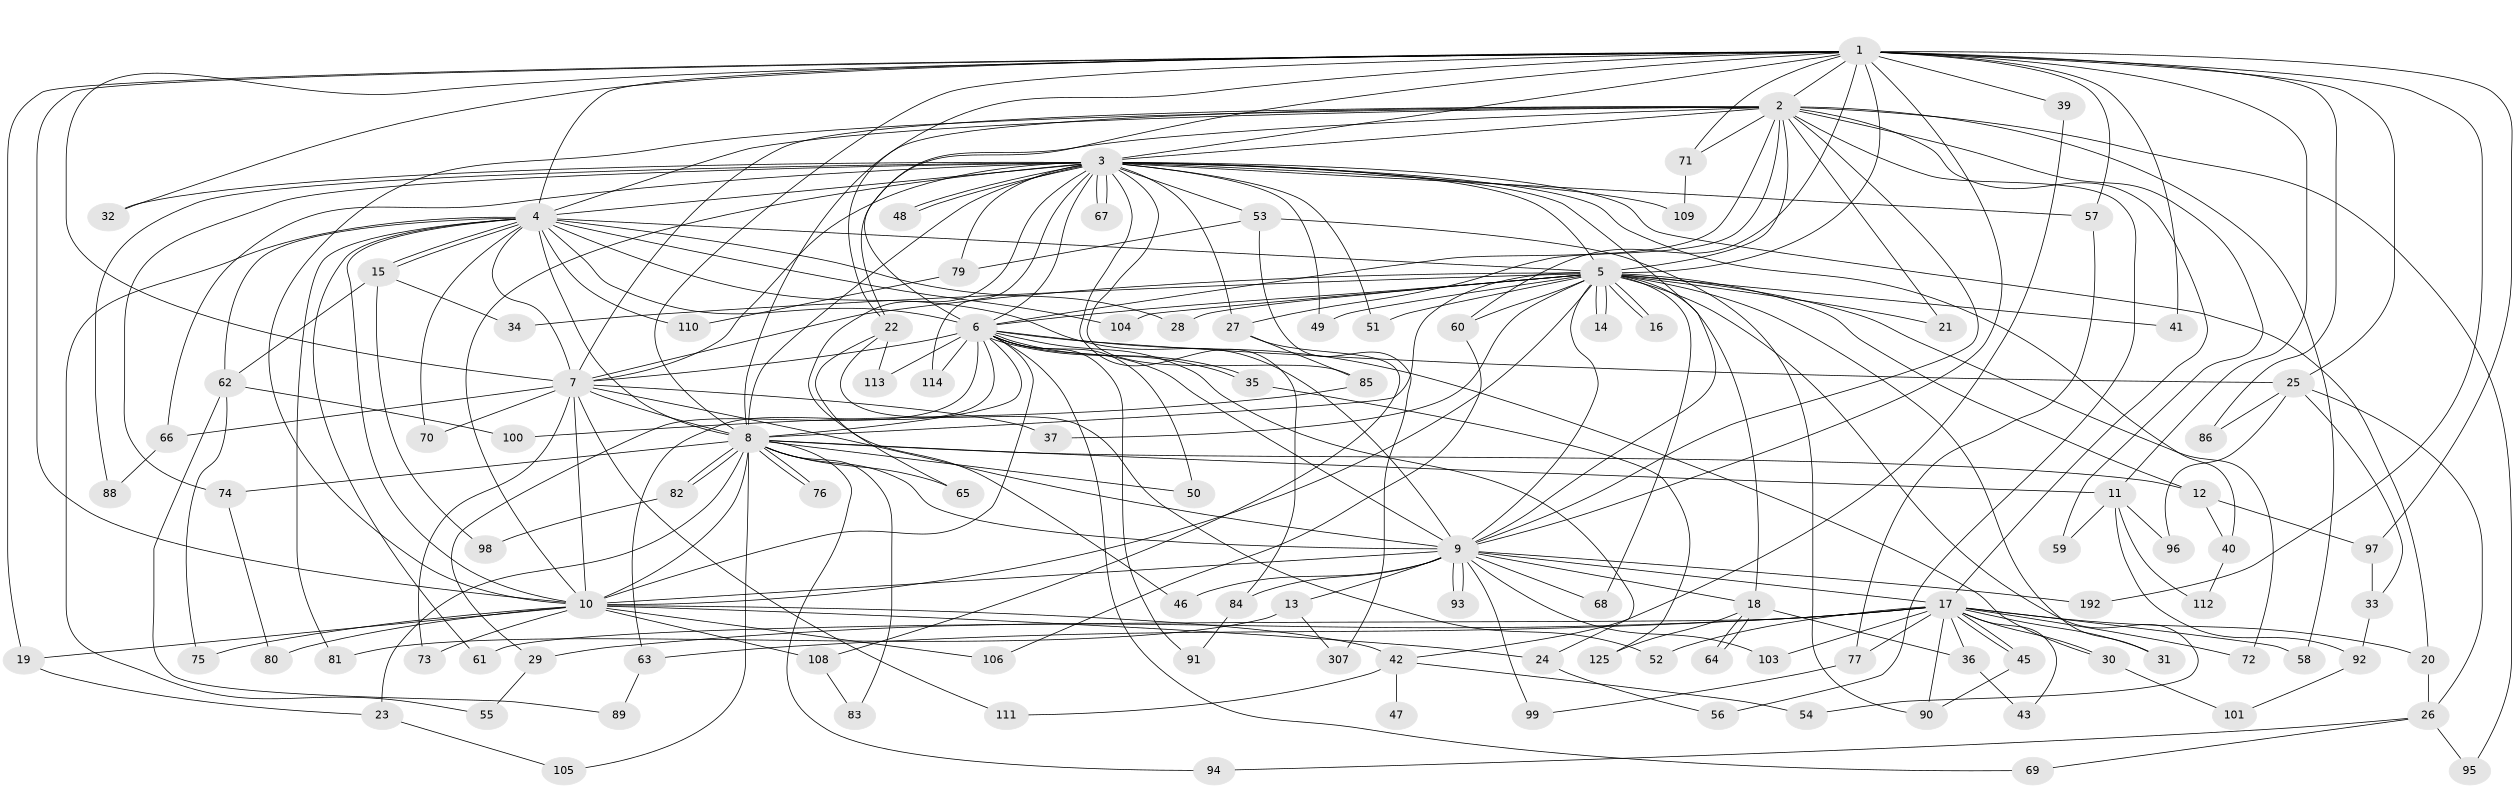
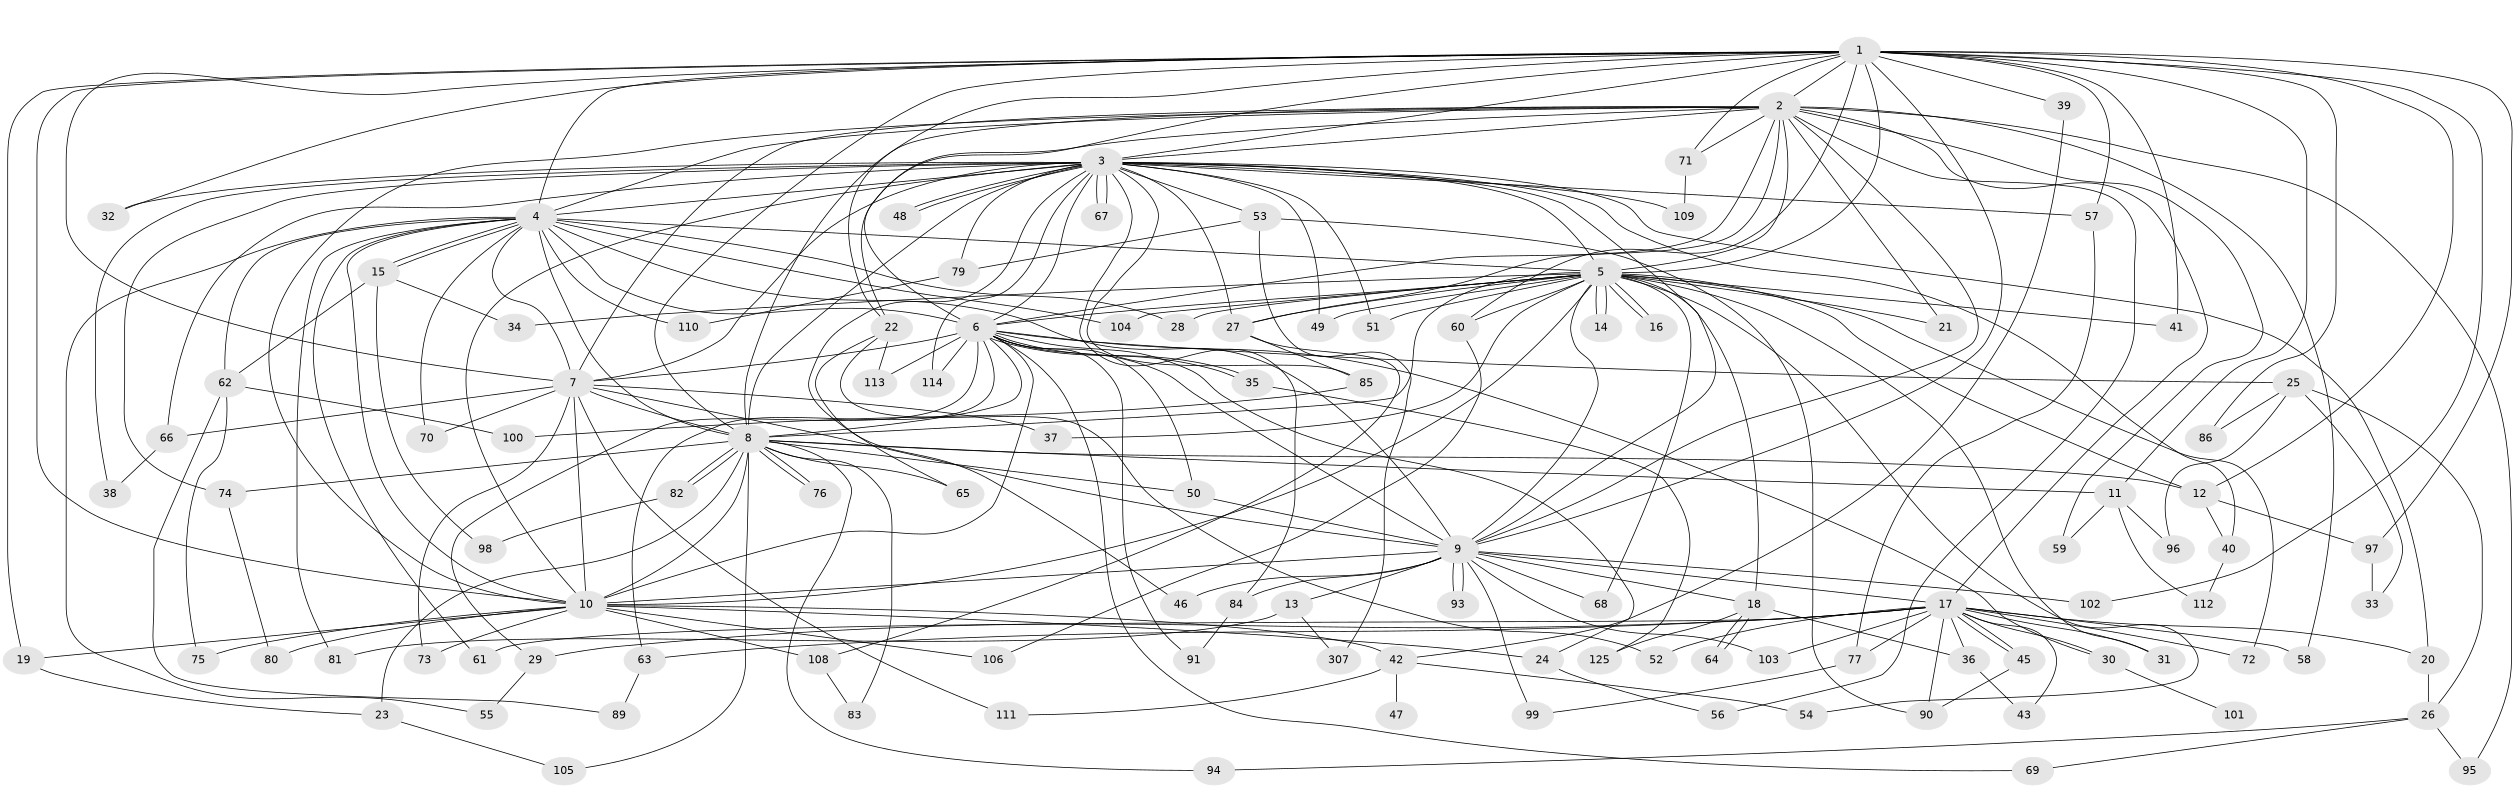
edge "1" -- "25": now "1" -- "12"
edge "5" -- "7": now "5" -- "27"
node "88": label "88" -> "38"
edge "8" -- "9": now "50" -- "9"
node "192": label "192" -> "102"
node "92": removed
